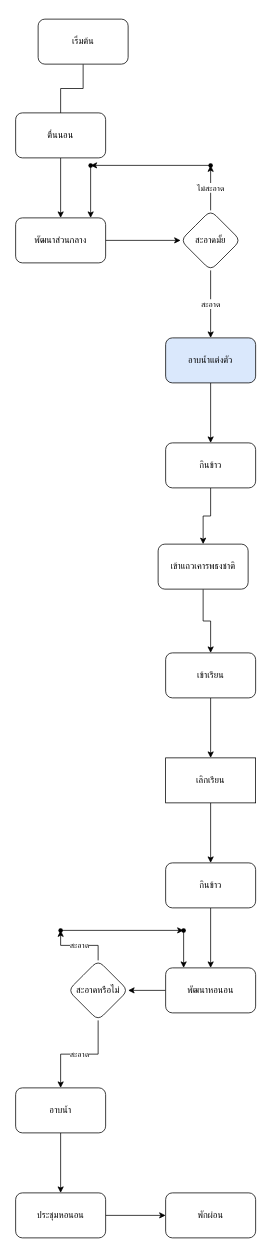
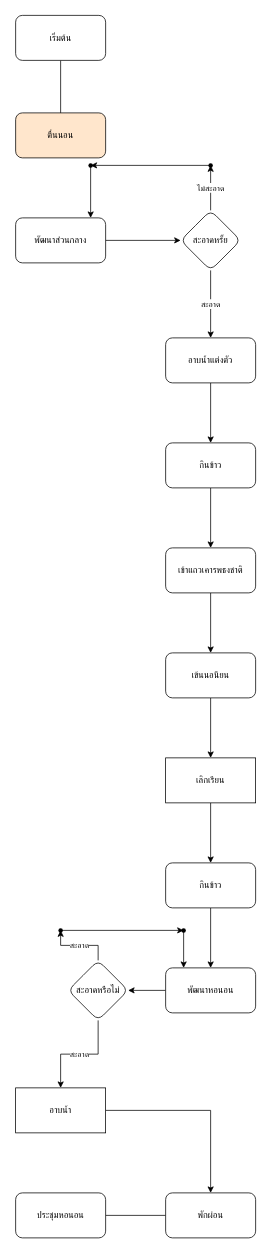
node "เริ่มต้น": moved (83, 42) -> (60, 38)
node "ตื่นนอน": fillcolor #ffffff -> #ffe6cc
edge "ตื่นนอน" -> "พัฒนาส่วนกลาง": removed
node "สะอาดมั้ย": label "สะอาดมั้ย" -> "สะอาดหรั้ย"
node "อาบน้ำแต่งตัว": fillcolor #dae8fc -> #ffffff
node "เข้าแถวเคารพธงชาติ": moved (203, 567) -> (210, 570)
node "เข้าเรียน": label "เข้าเรียน" -> "เข้นนอนียน"
node "อาบน้ำ": shape rounded rectangle -> rectangle
edge "อาบน้ำ" -> "ประชุมหอนอน": now "อาบน้ำ" -> "พักผ่อน"
edge "ประชุมหอนอน" -> "พักผ่อน": arrowhead classic -> none
